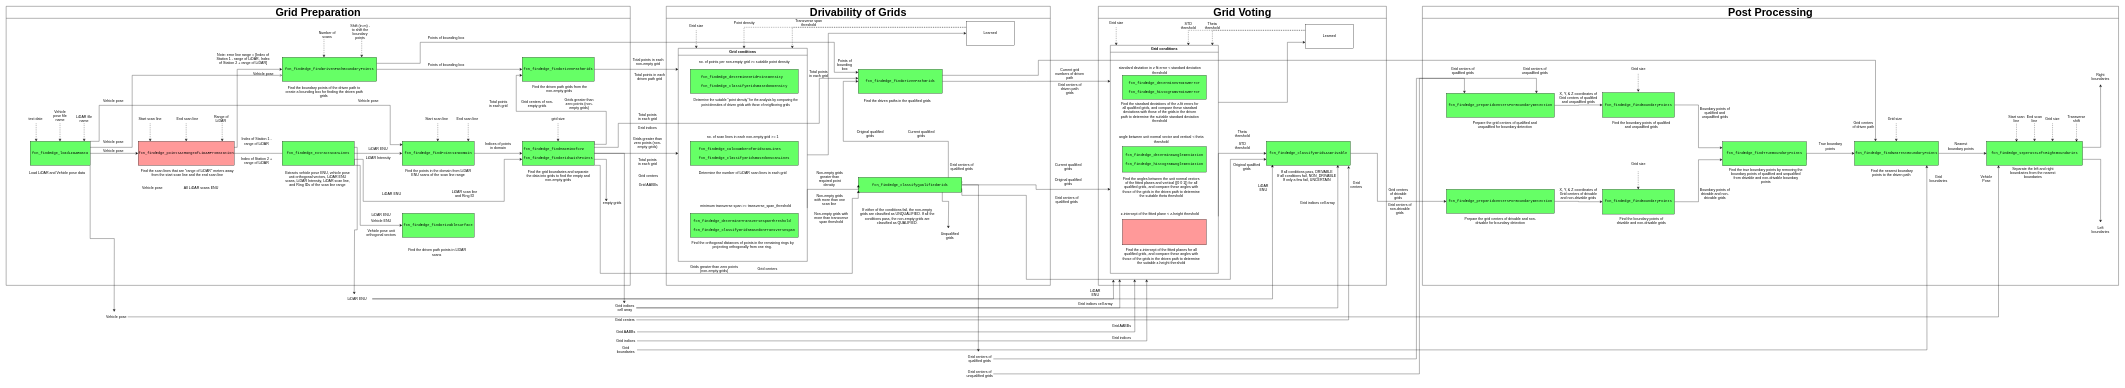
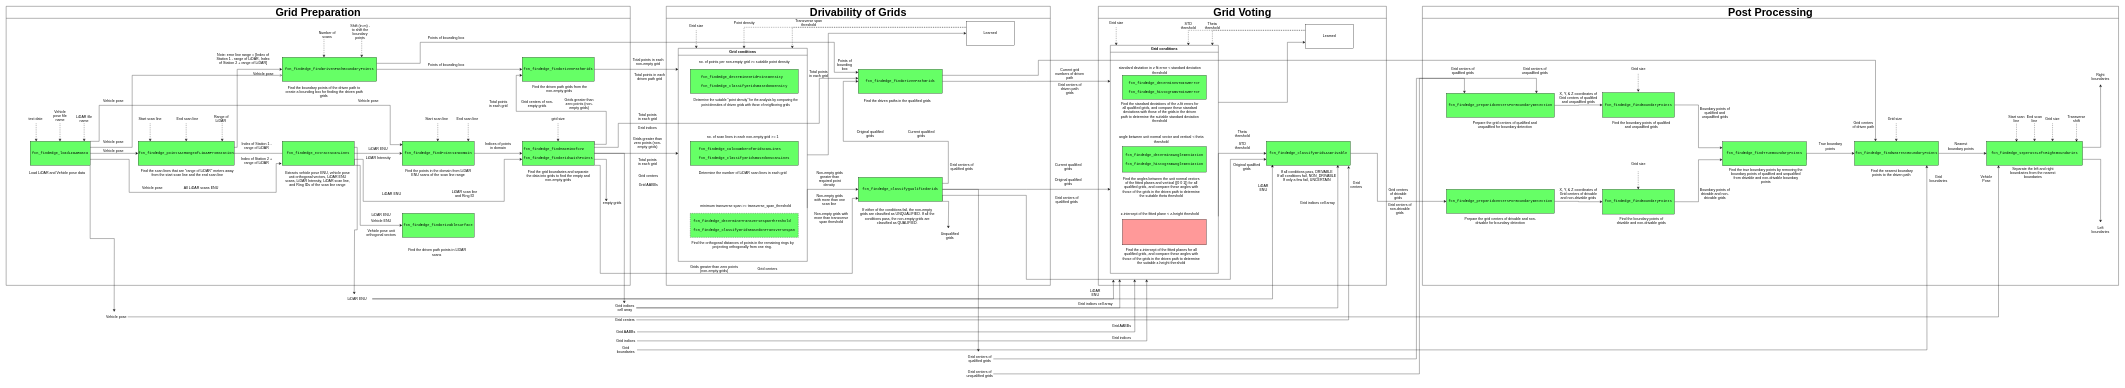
node "Index of Station 1 - range of LiDAR": moved (257, 141) -> (257, 146)
node "fcn_findEdge_pointsAtRangeOfLiDARFromStation": fillcolor #ff9999 -> #66ff66
edge "fcn_findEdge_loadLIDARData" -> "fcn_findEdge_extractScanLines": added
node "fcn_findEdge_classifyQualifiedGrids": size 104x15 -> 84x24
node "fcn_findEdge_determineTransverseSpanThreshold fcn_findEdge_classifyGridsBasedOnTransverseSpan": style solid -> dashed
